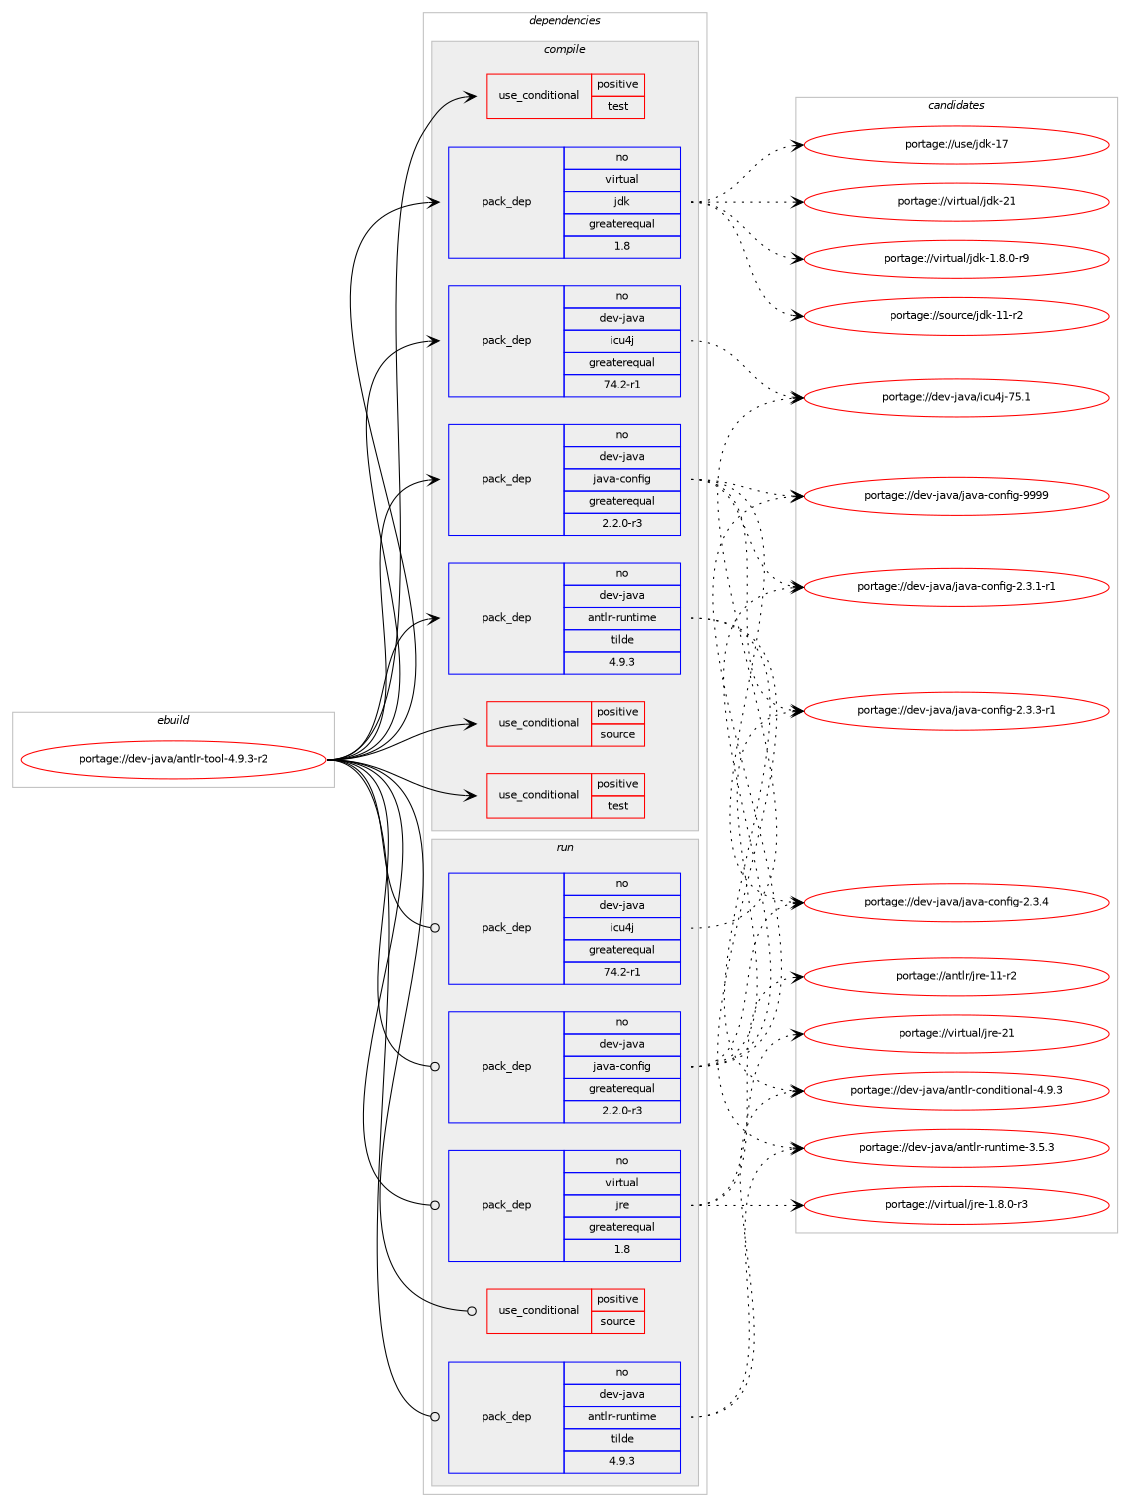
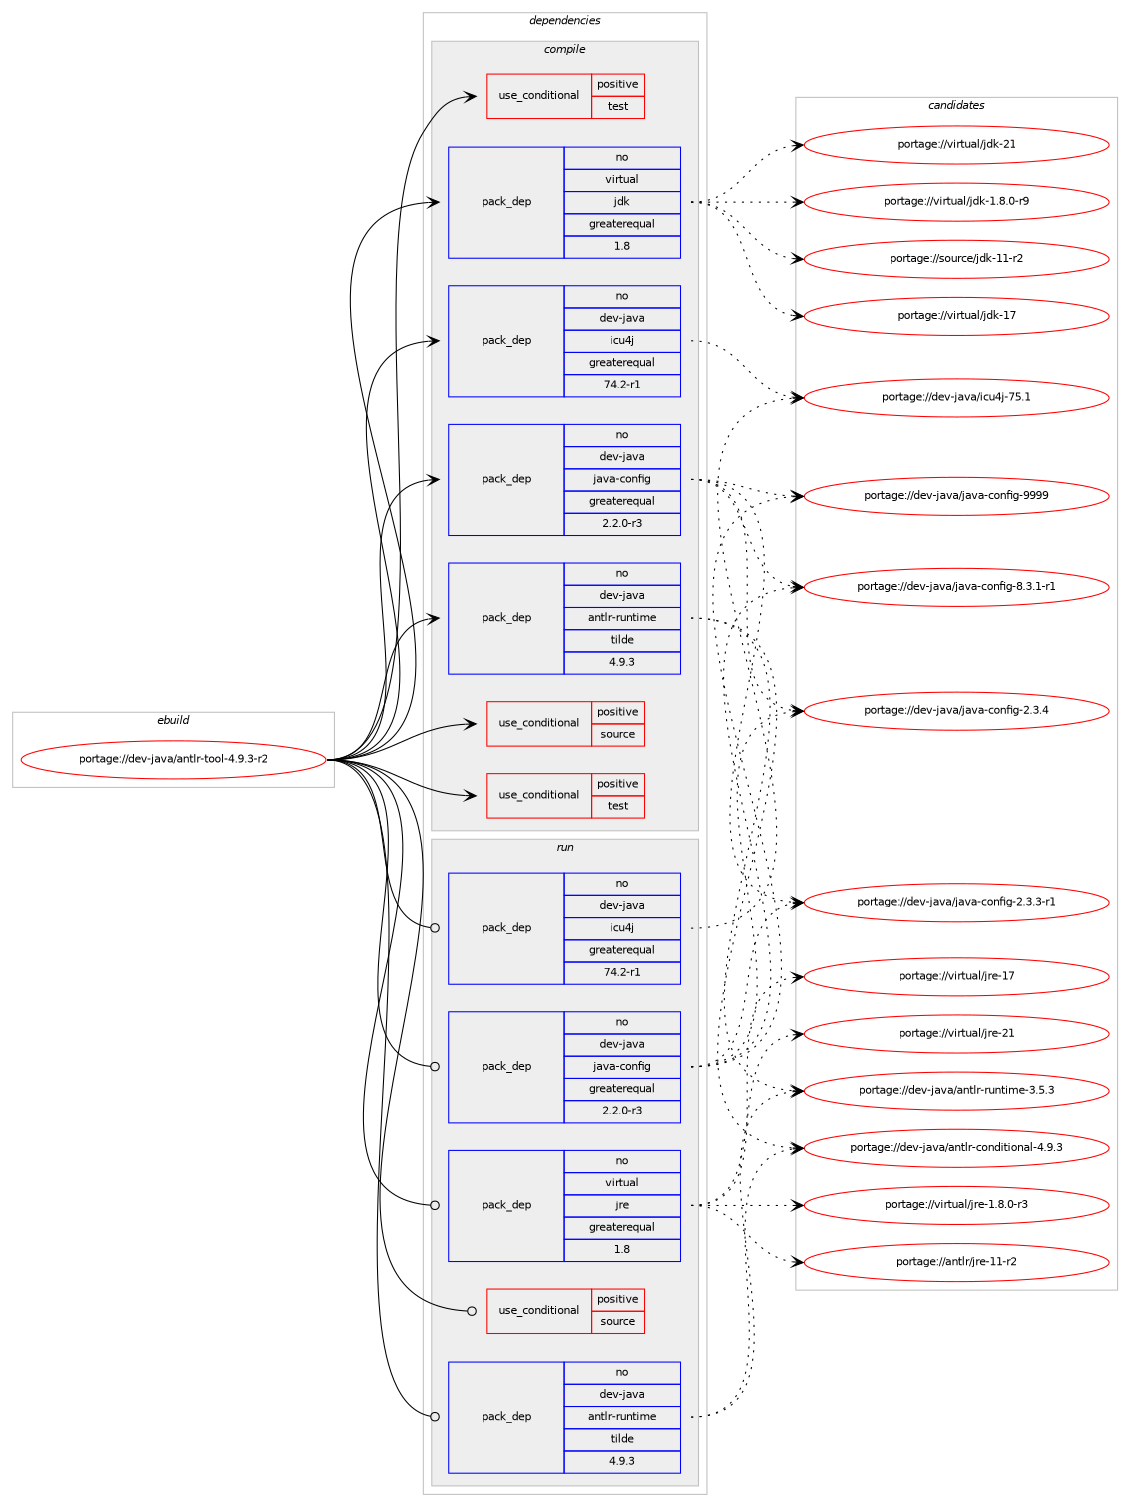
node "portage://use/jdk-17": label "portage://use/jdk-17" -> "portage://virtual/jdk-17"
node "portage://dev-java/java-config-2.3.1-r1": label "portage://dev-java/java-config-2.3.1-r1" -> "portage://dev-java/java-config-8.3.1-r1"
node "portage://virtual/jre-17": added
